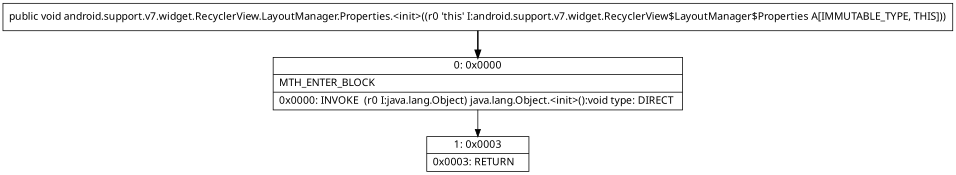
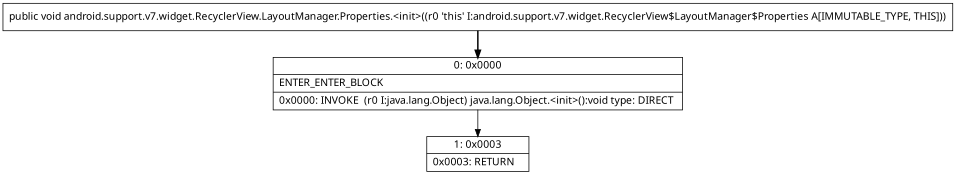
node "0: 0x0000": text "MTH_ENTER_BLOCK" -> "ENTER_ENTER_BLOCK"
